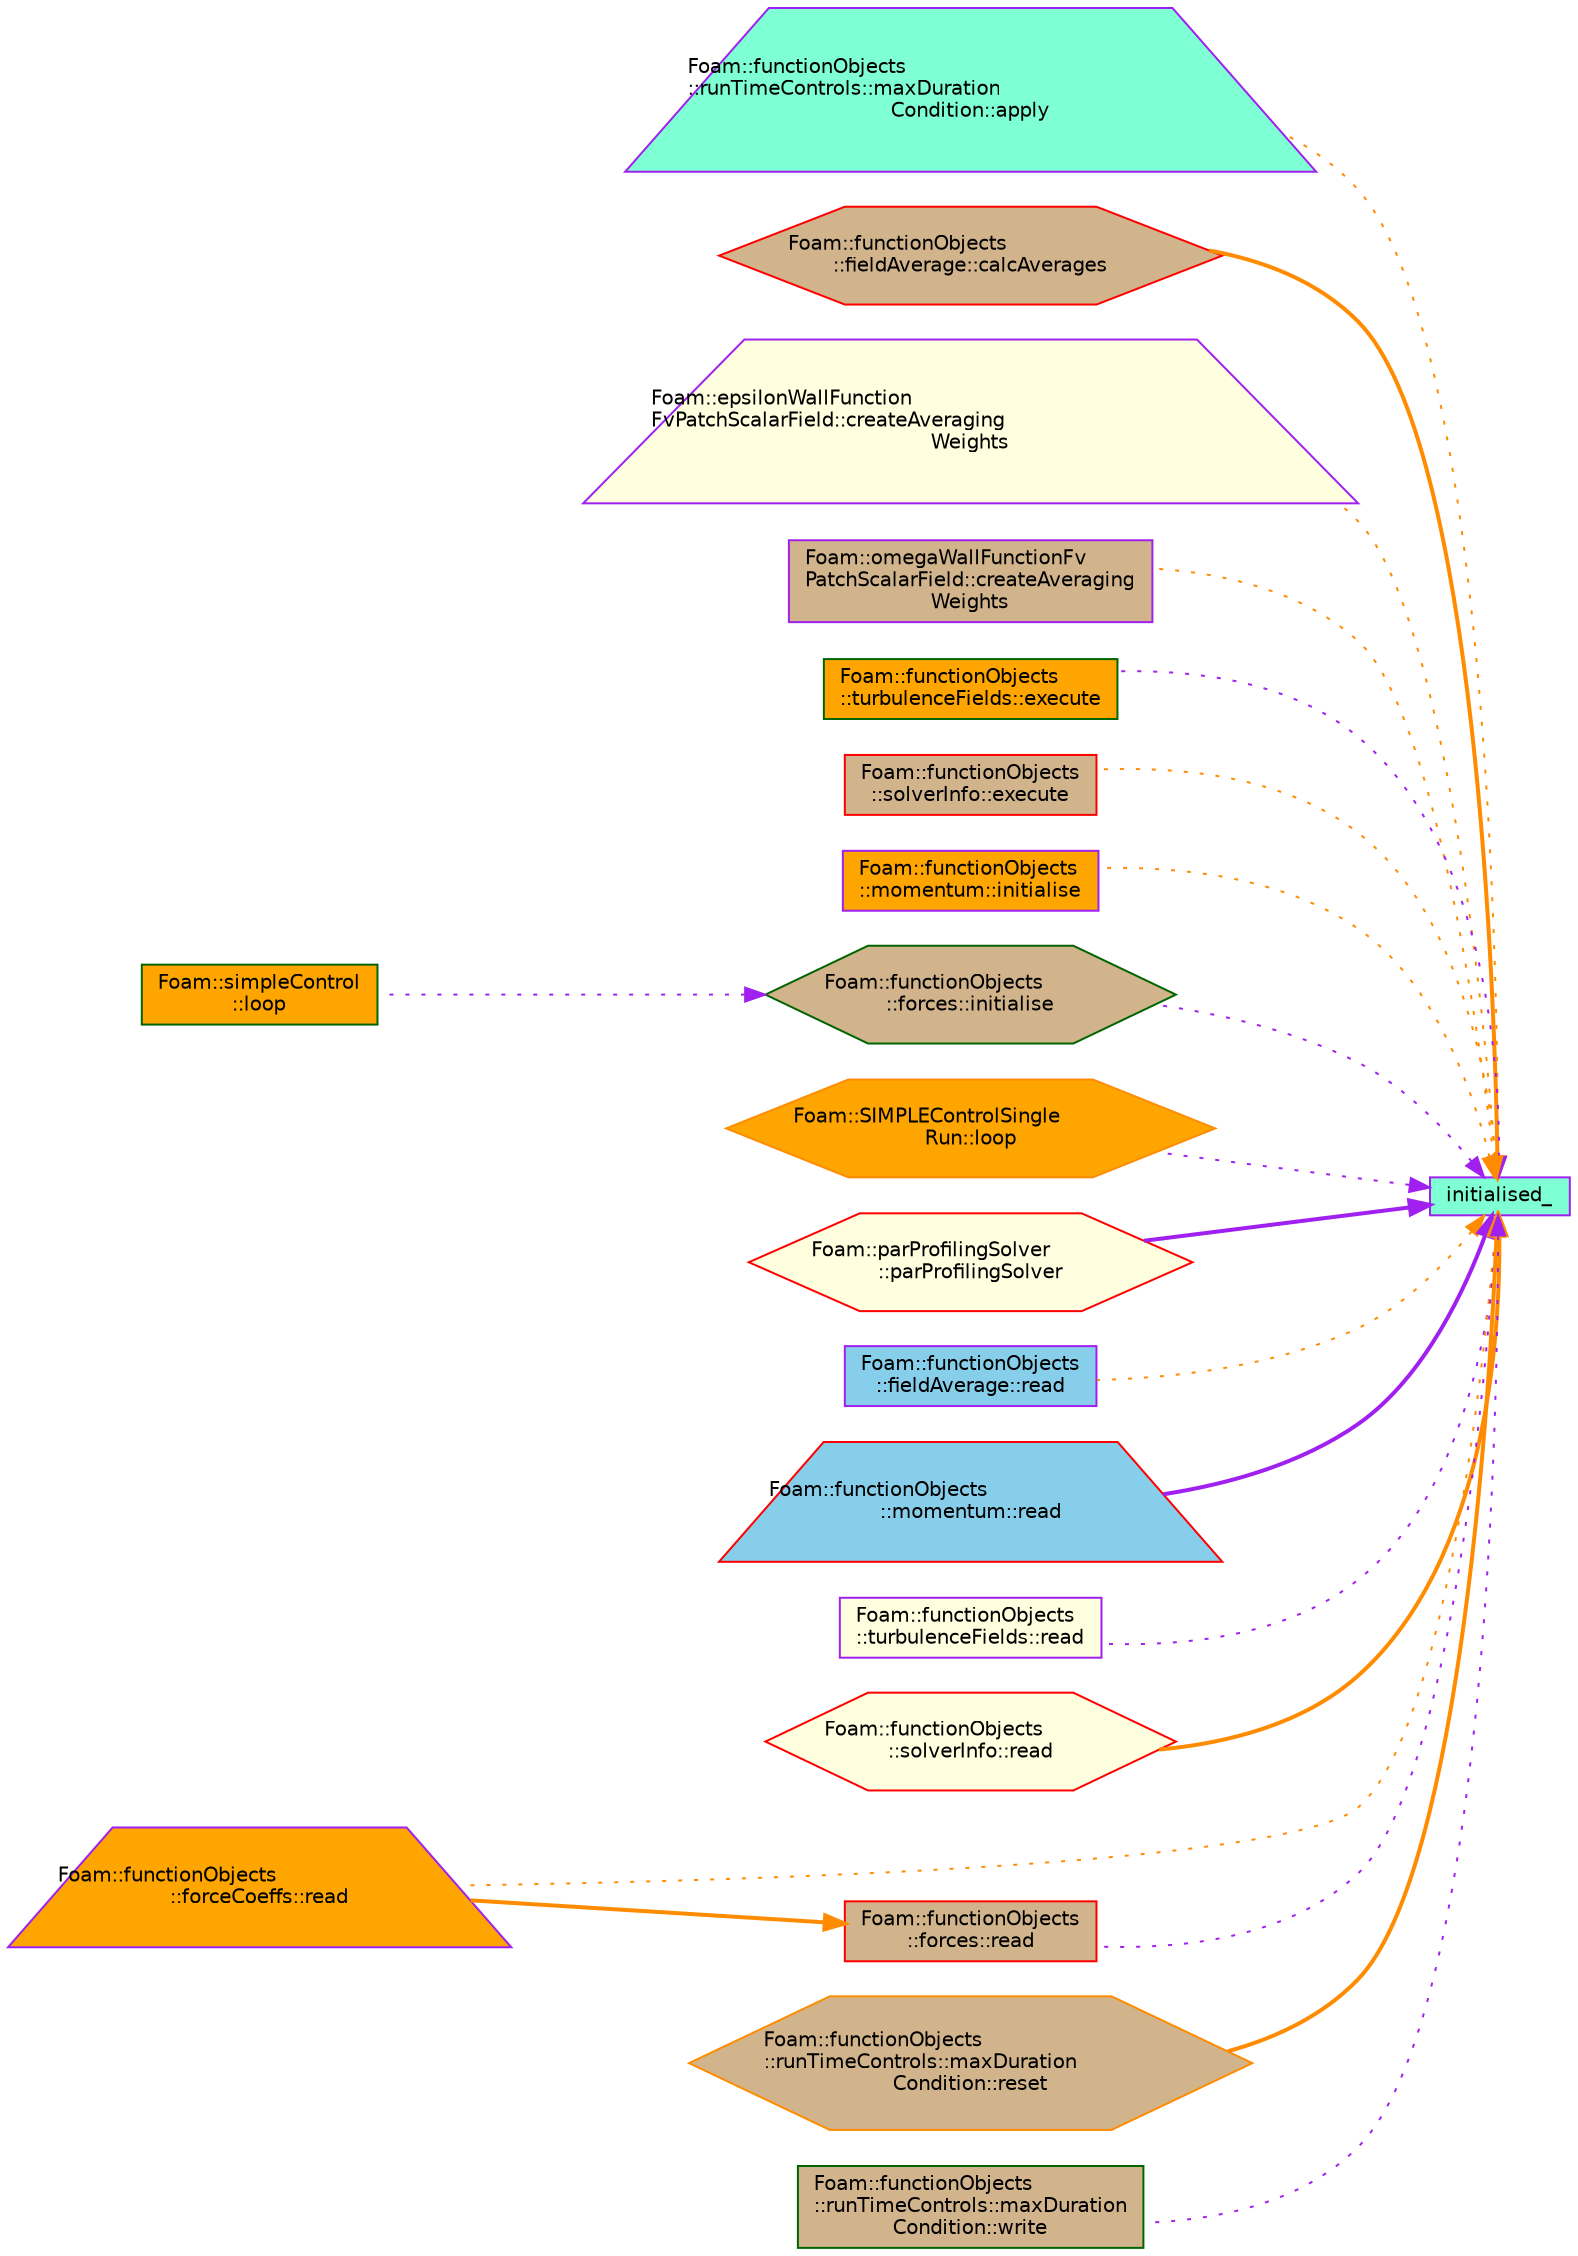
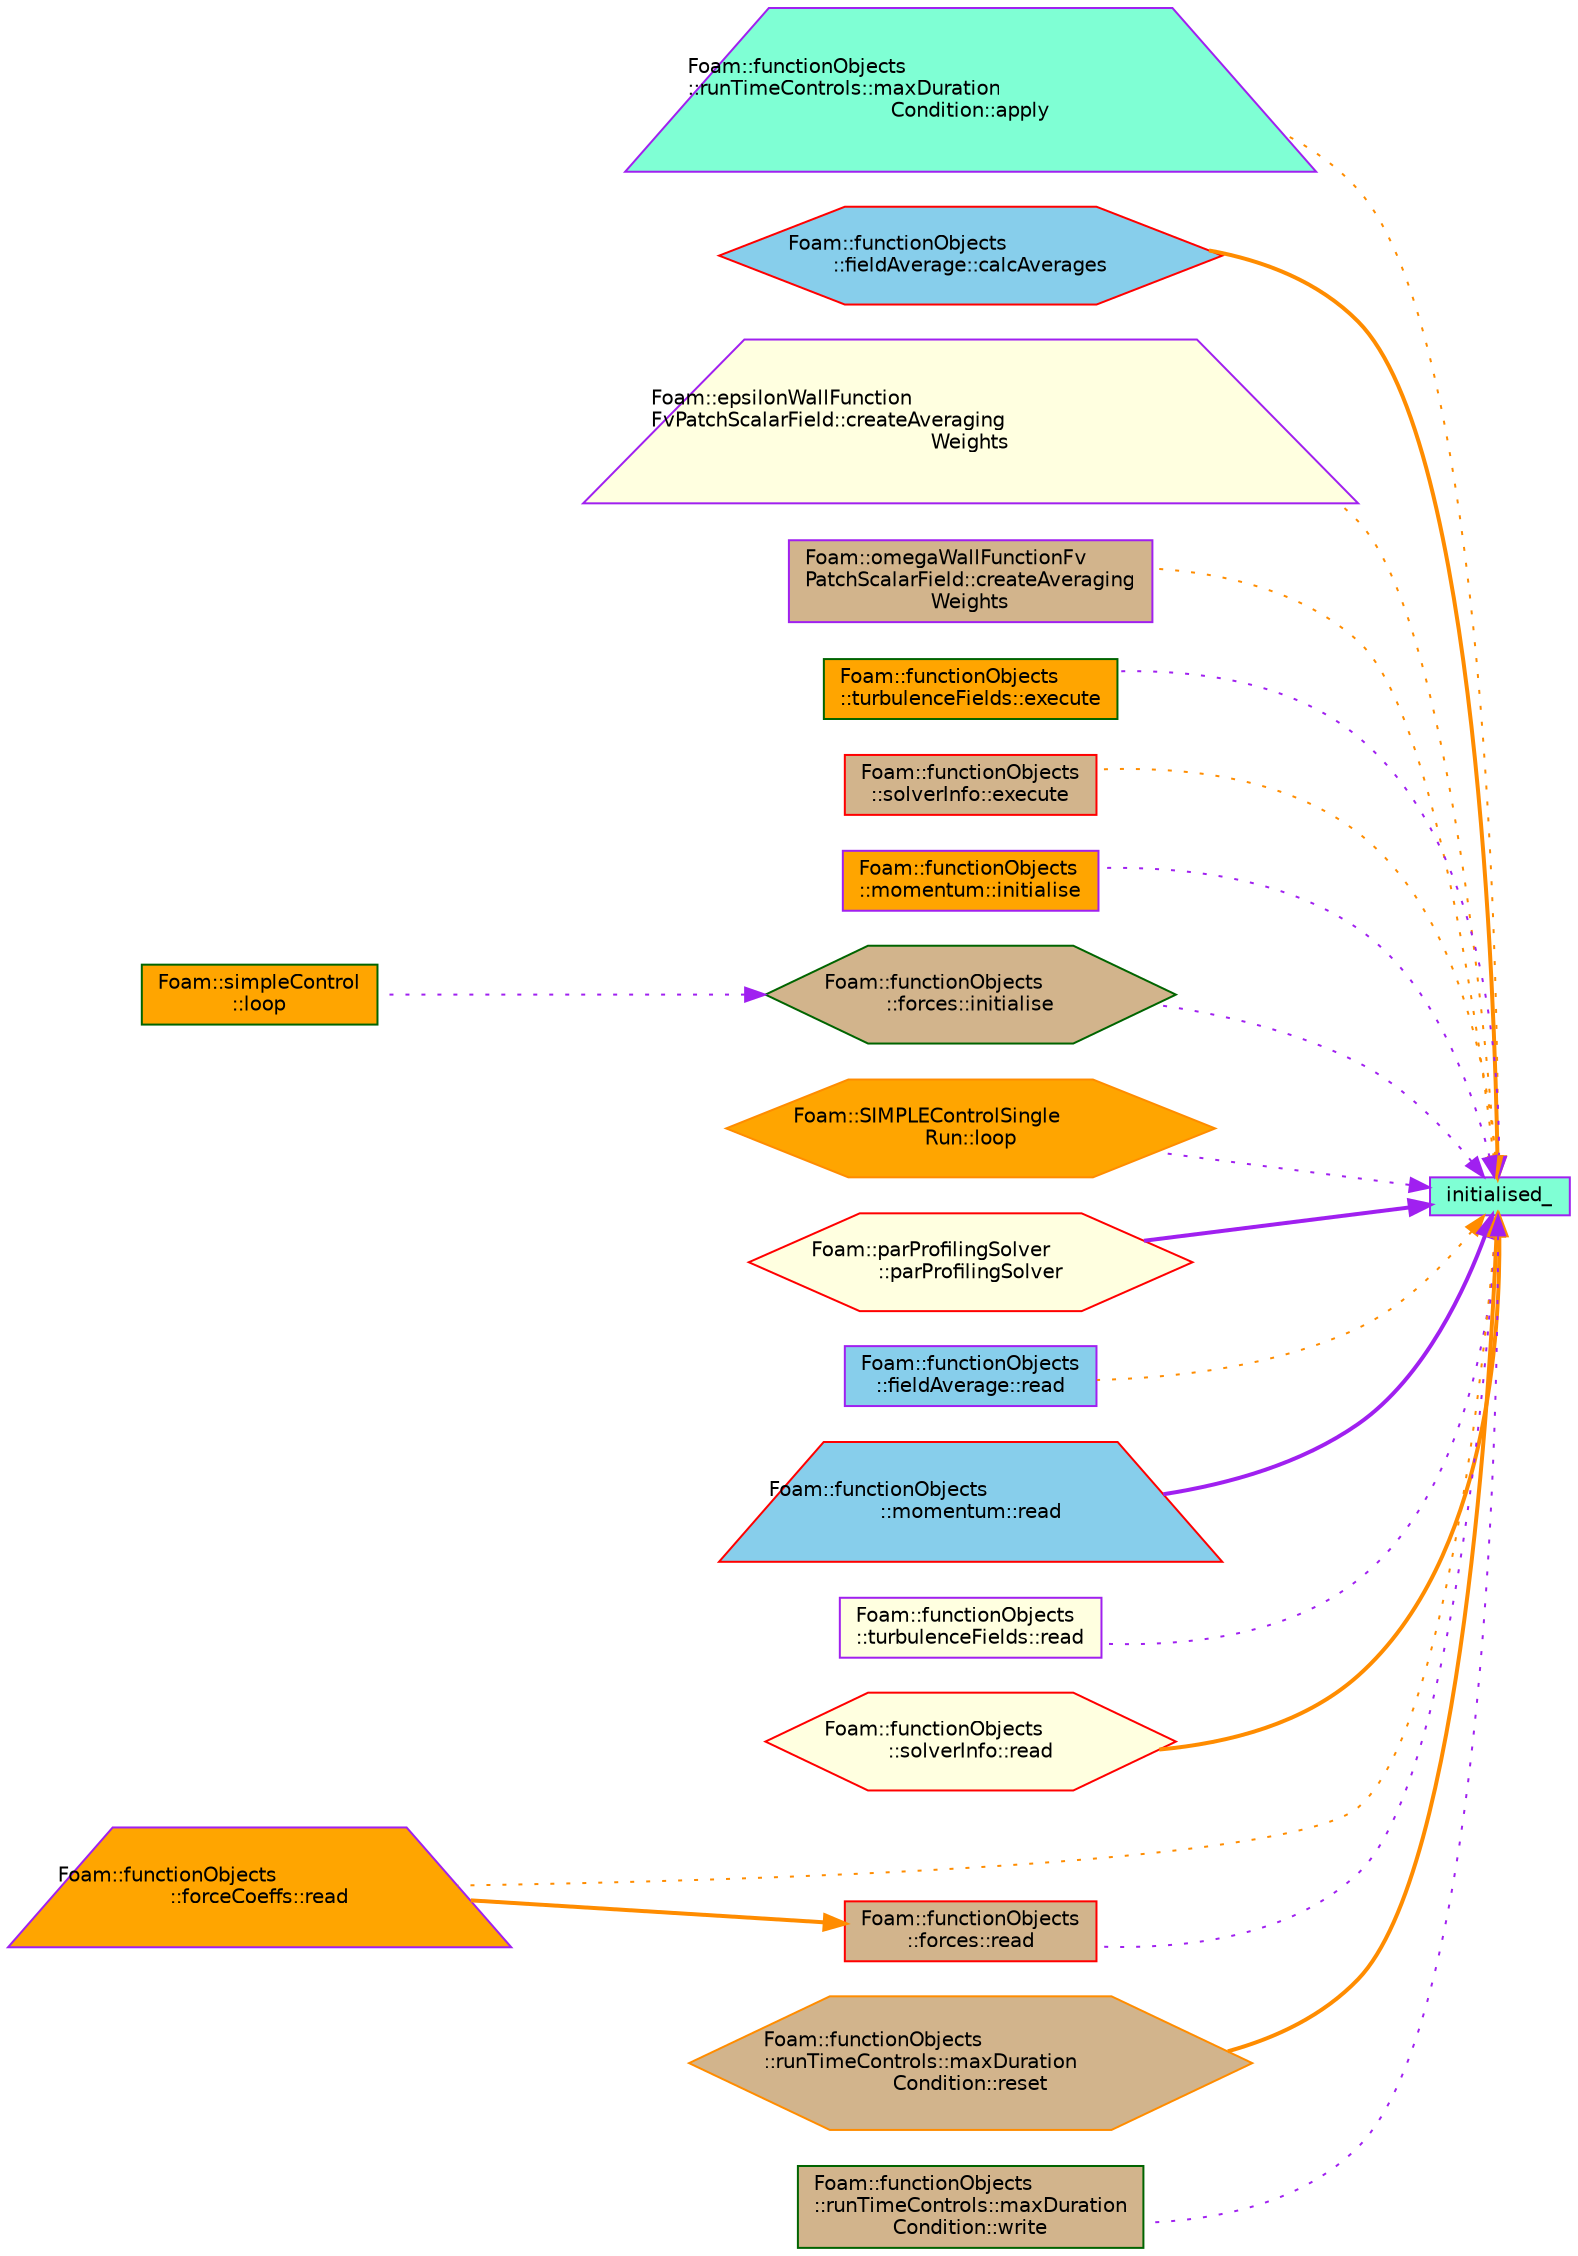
node "Foam::functionObjects ::fieldAverage::calcAverages": fillcolor tan -> skyblue
edge "Foam::functionObjects ::momentum::initialise" -> "initialised_": color darkorange -> purple
